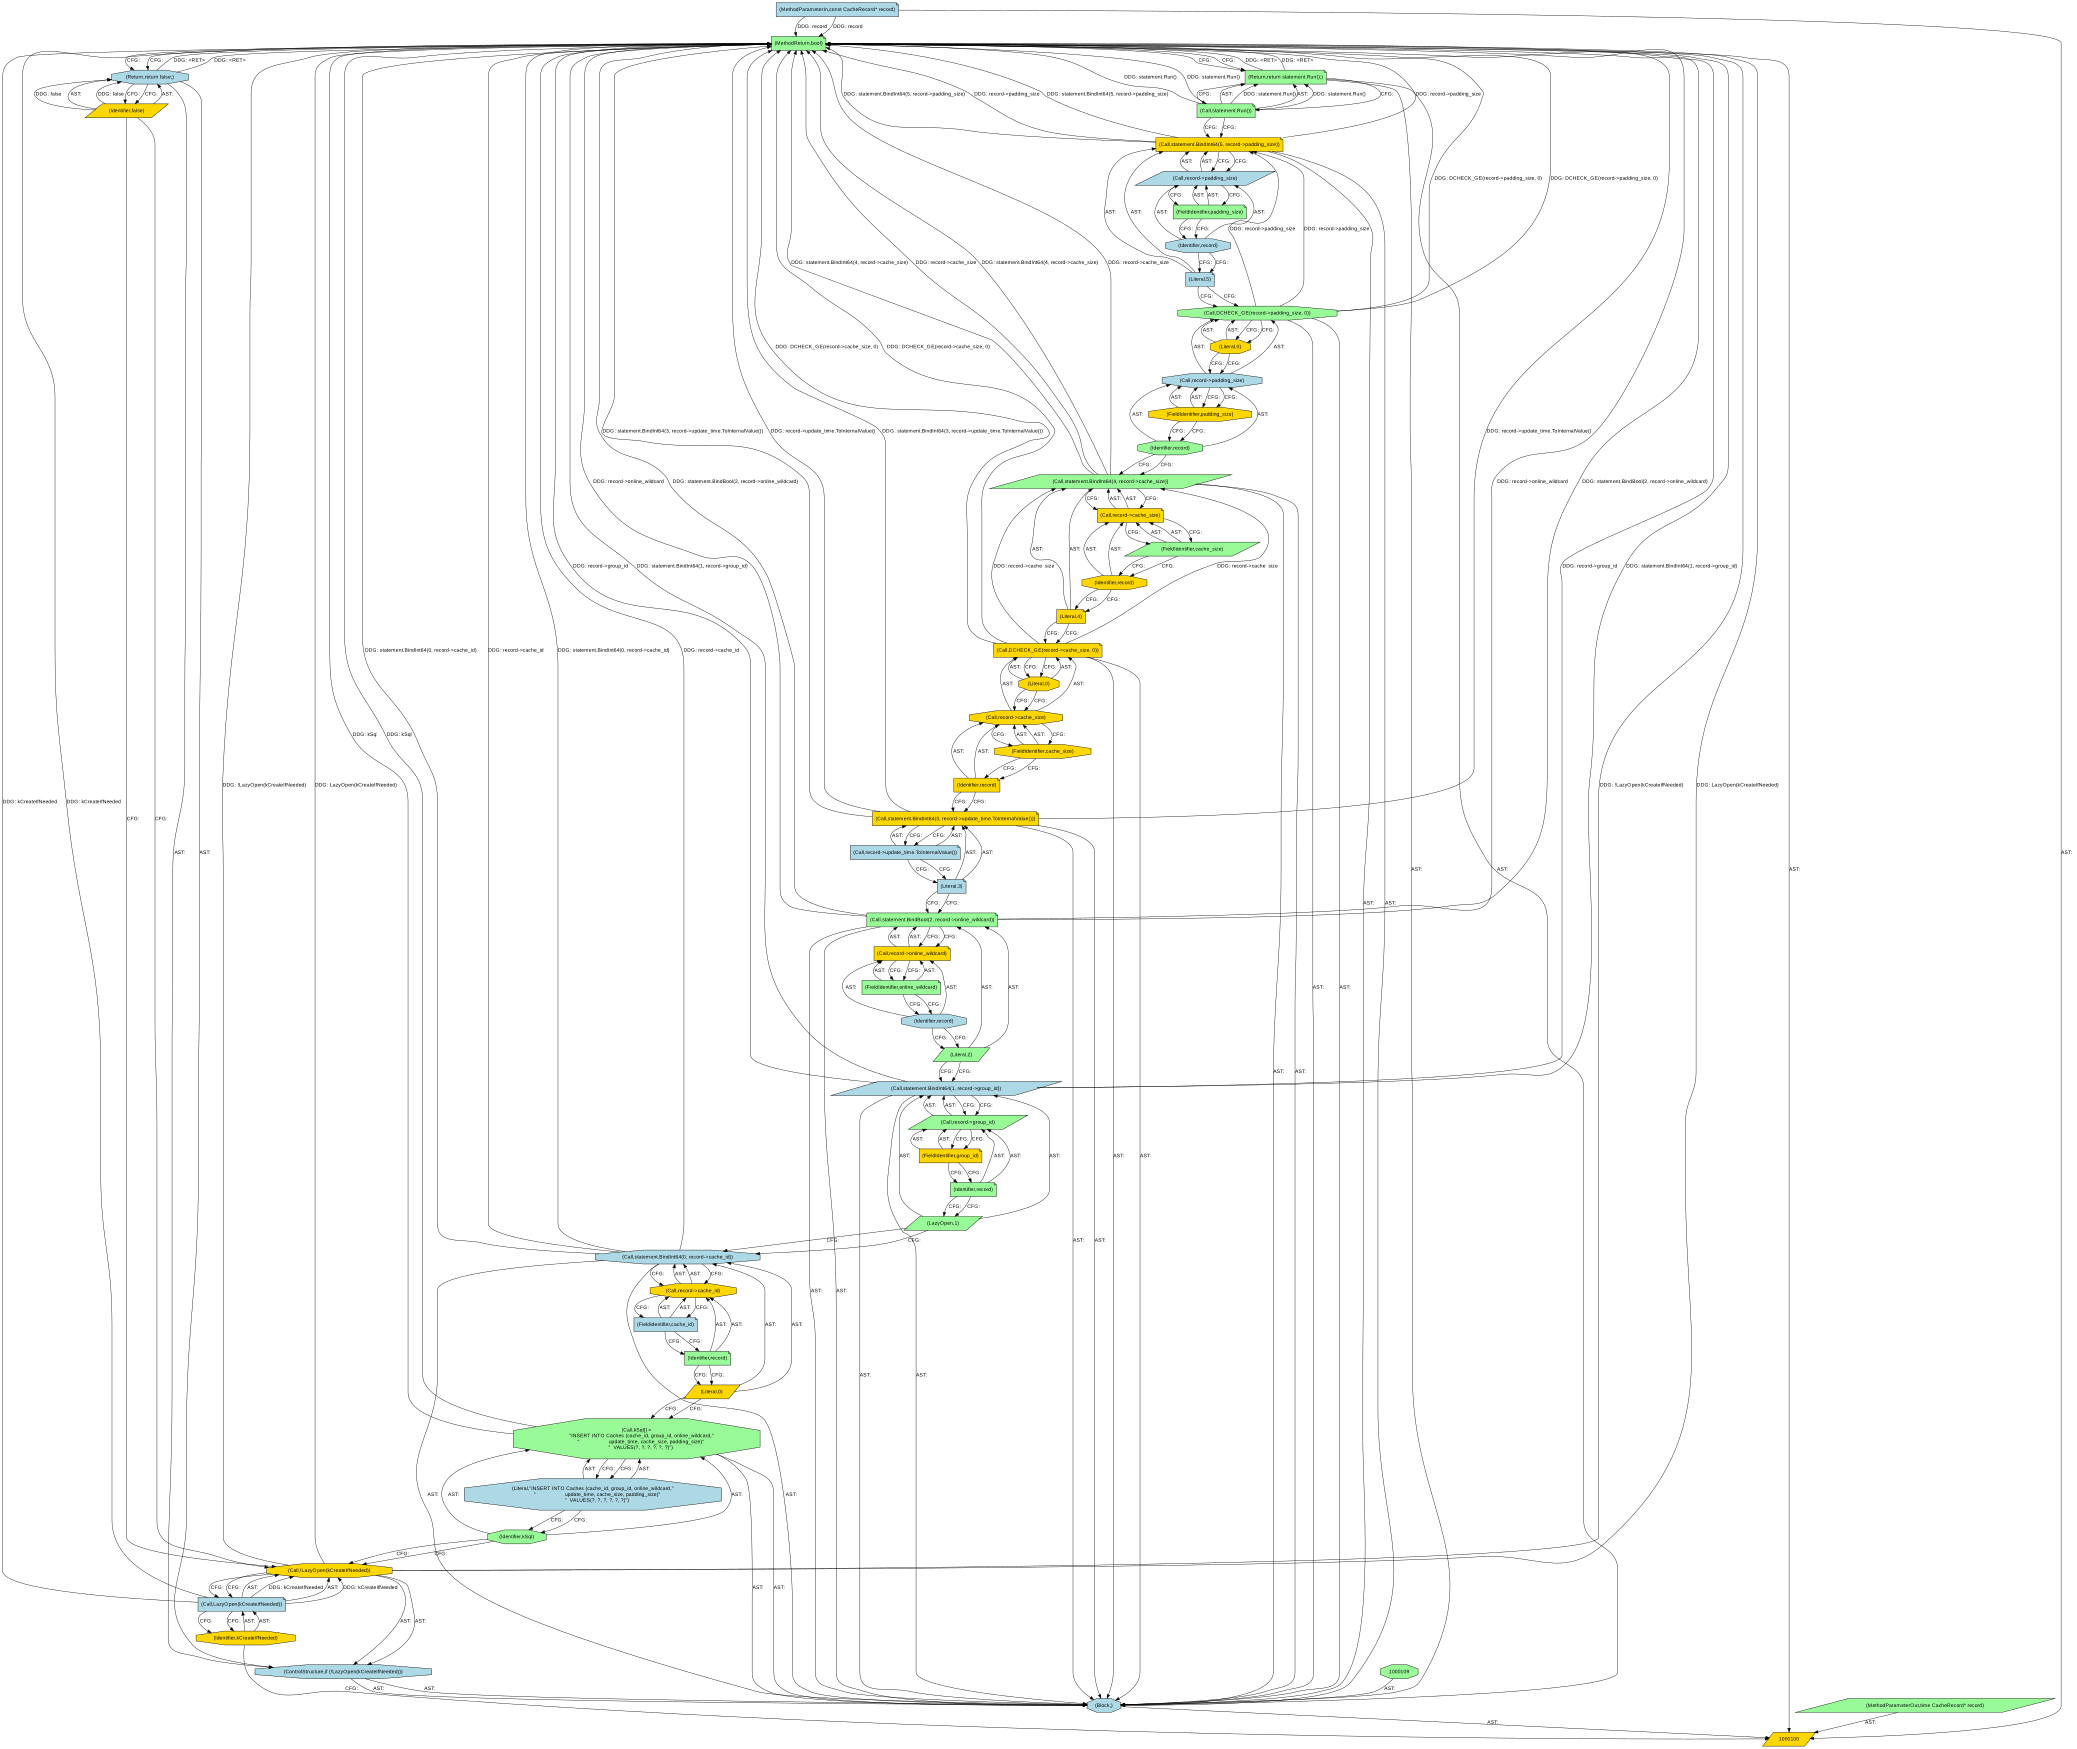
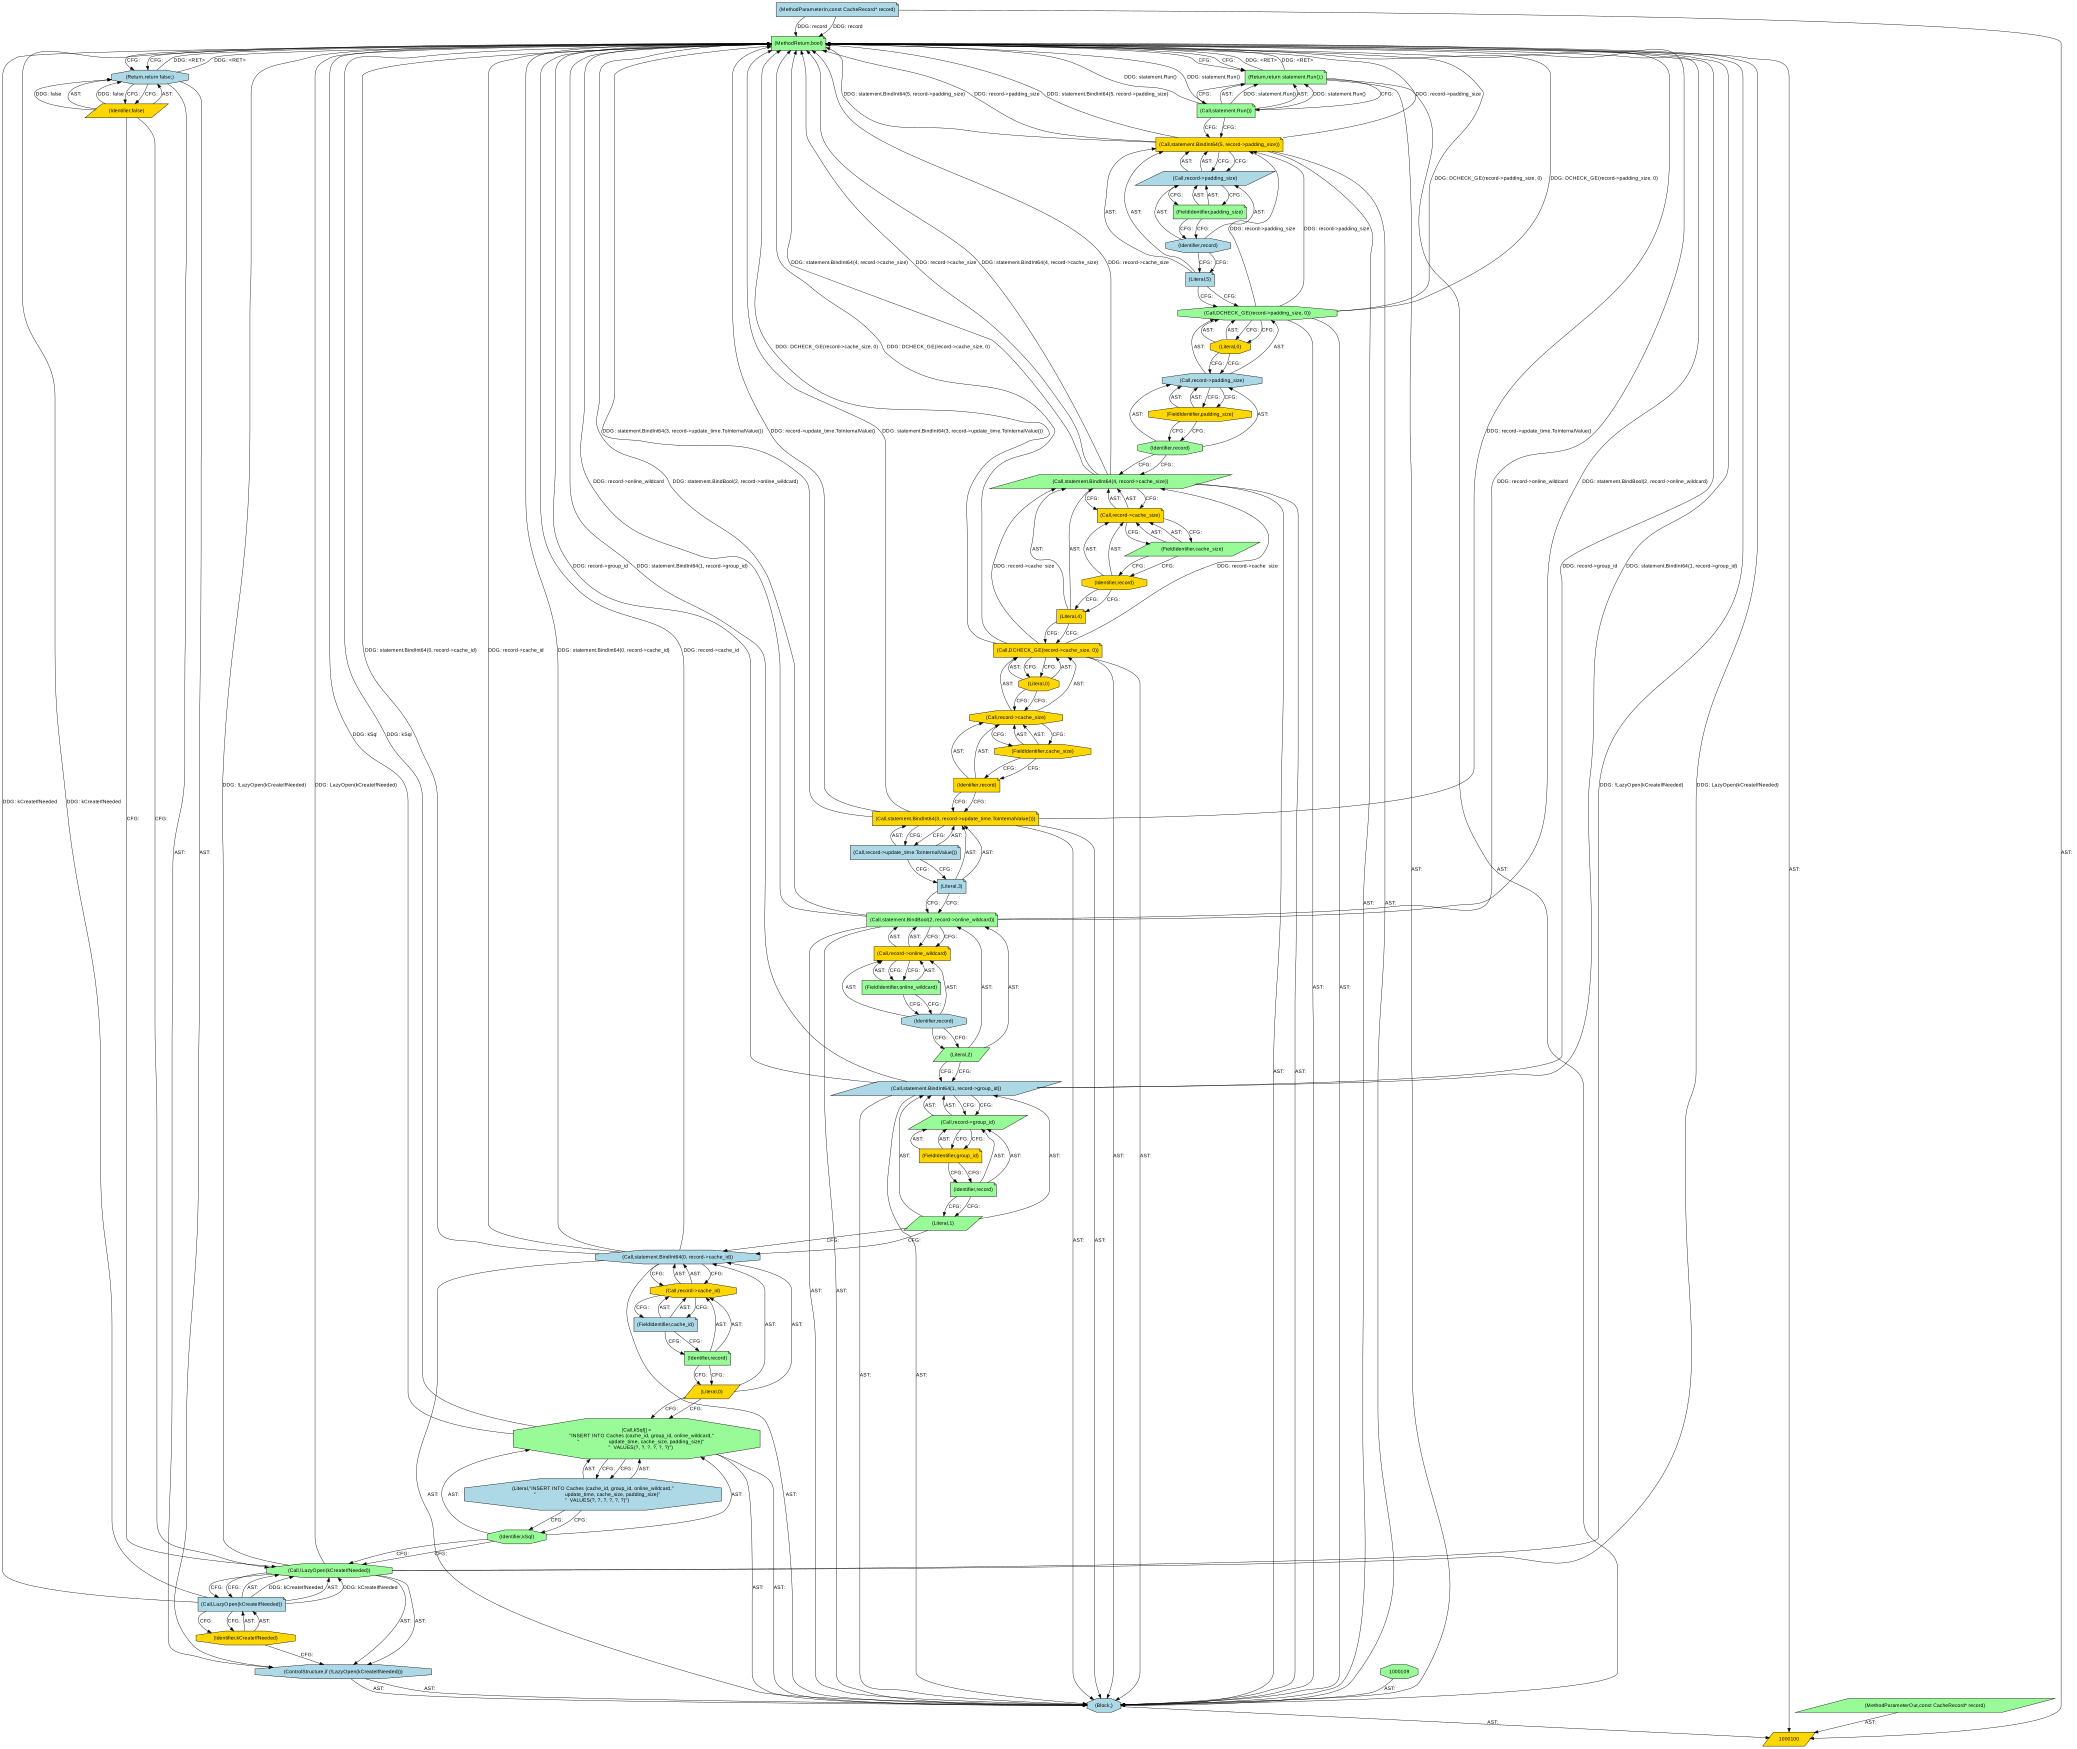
node "(LazyOpen,1)": label "(LazyOpen,1)" -> "(Literal,1)"
node "(Call,!LazyOpen(kCreateIfNeeded))": fillcolor gold -> palegreen
node "(MethodParameterOut,time CacheRecord* record)": label "(MethodParameterOut,time CacheRecord* record)" -> "(MethodParameterOut,const CacheRecord* record)"
edge "(Identifier,kCreateIfNeeded)" -> "1000100": now "(Identifier,kCreateIfNeeded)" -> "(ControlStructure,if (!LazyOpen(kCreateIfNeeded)))"
